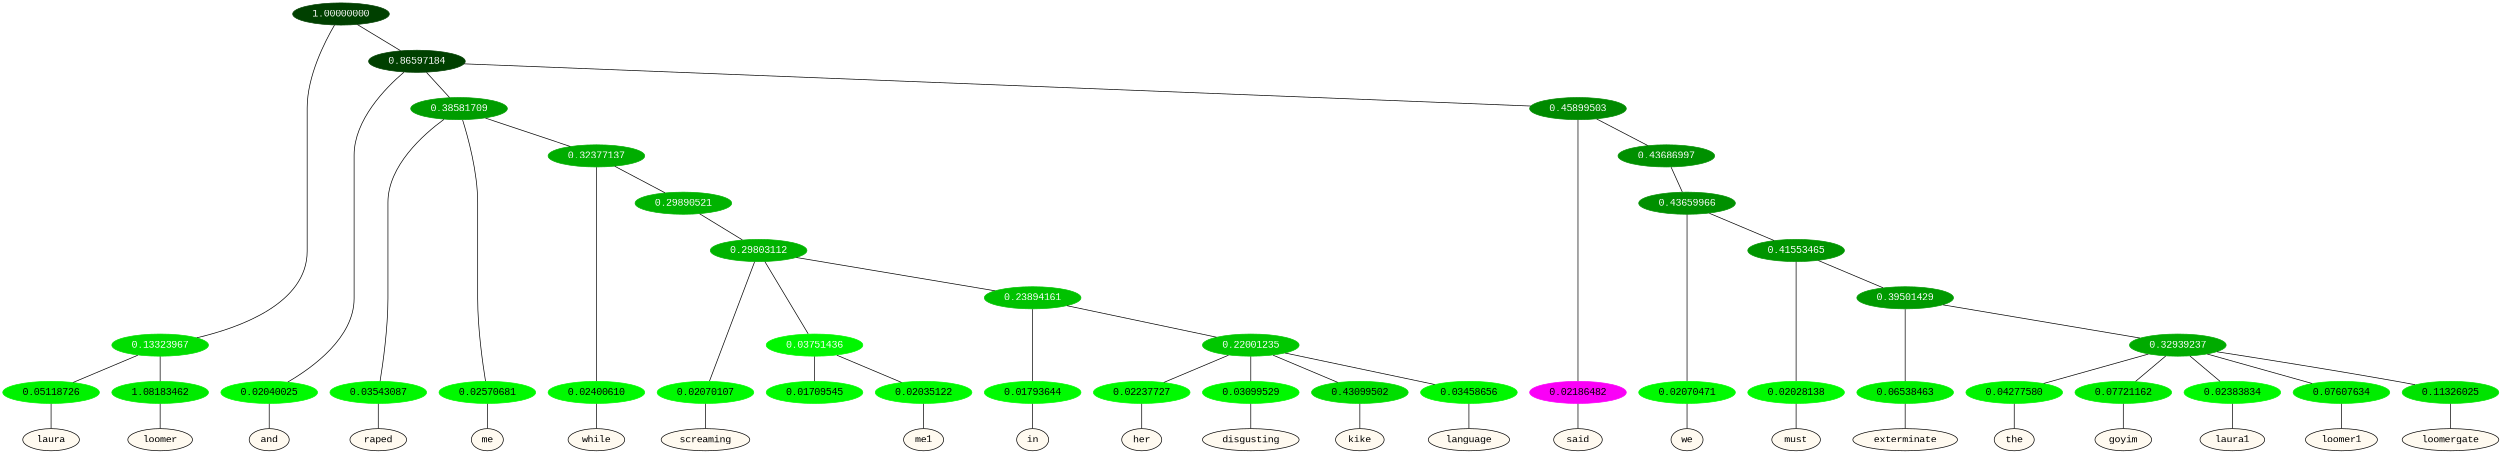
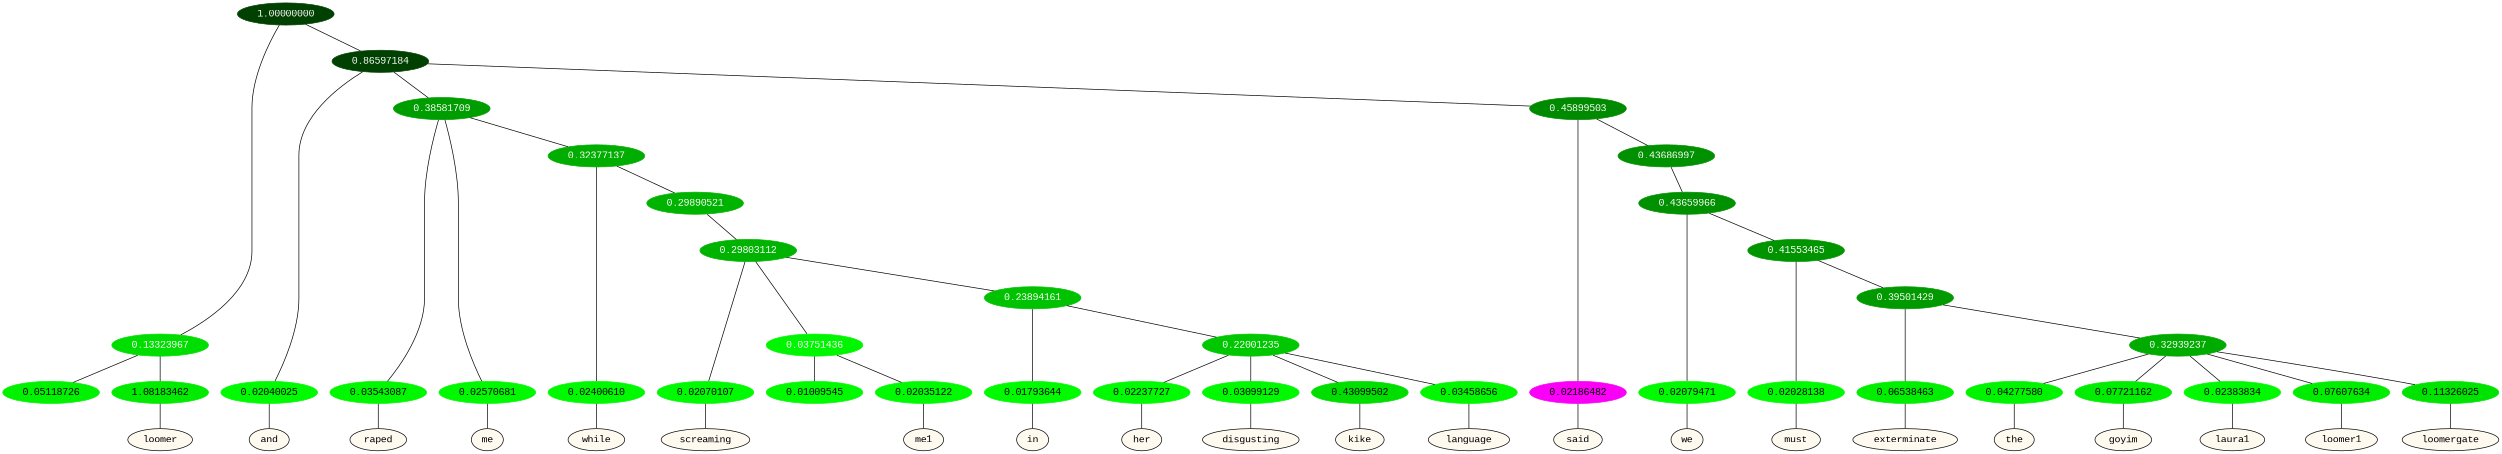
node "0.01709545": label "0.01709545" -> "0.01009545"
node "0.03099529": label "0.03099529" -> "0.03099129"
node "0.02070471": label "0.02070471" -> "0.02079471"
node "laura": removed
